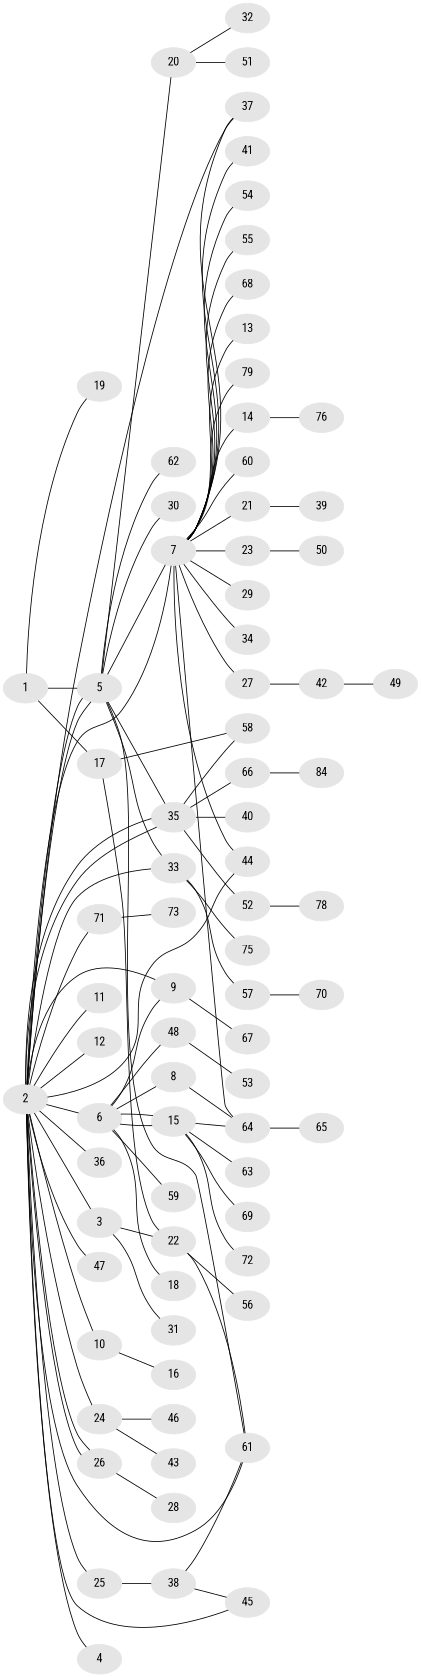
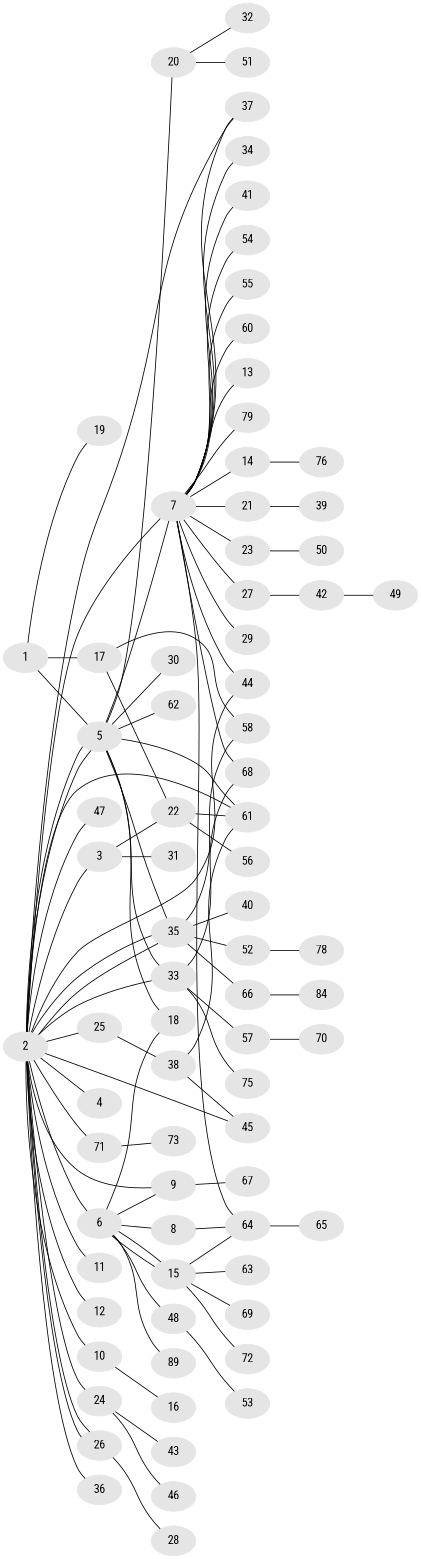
edge "68" -- "33": added
edge "5" -- "18": added
node "59": label "59" -> "89"
